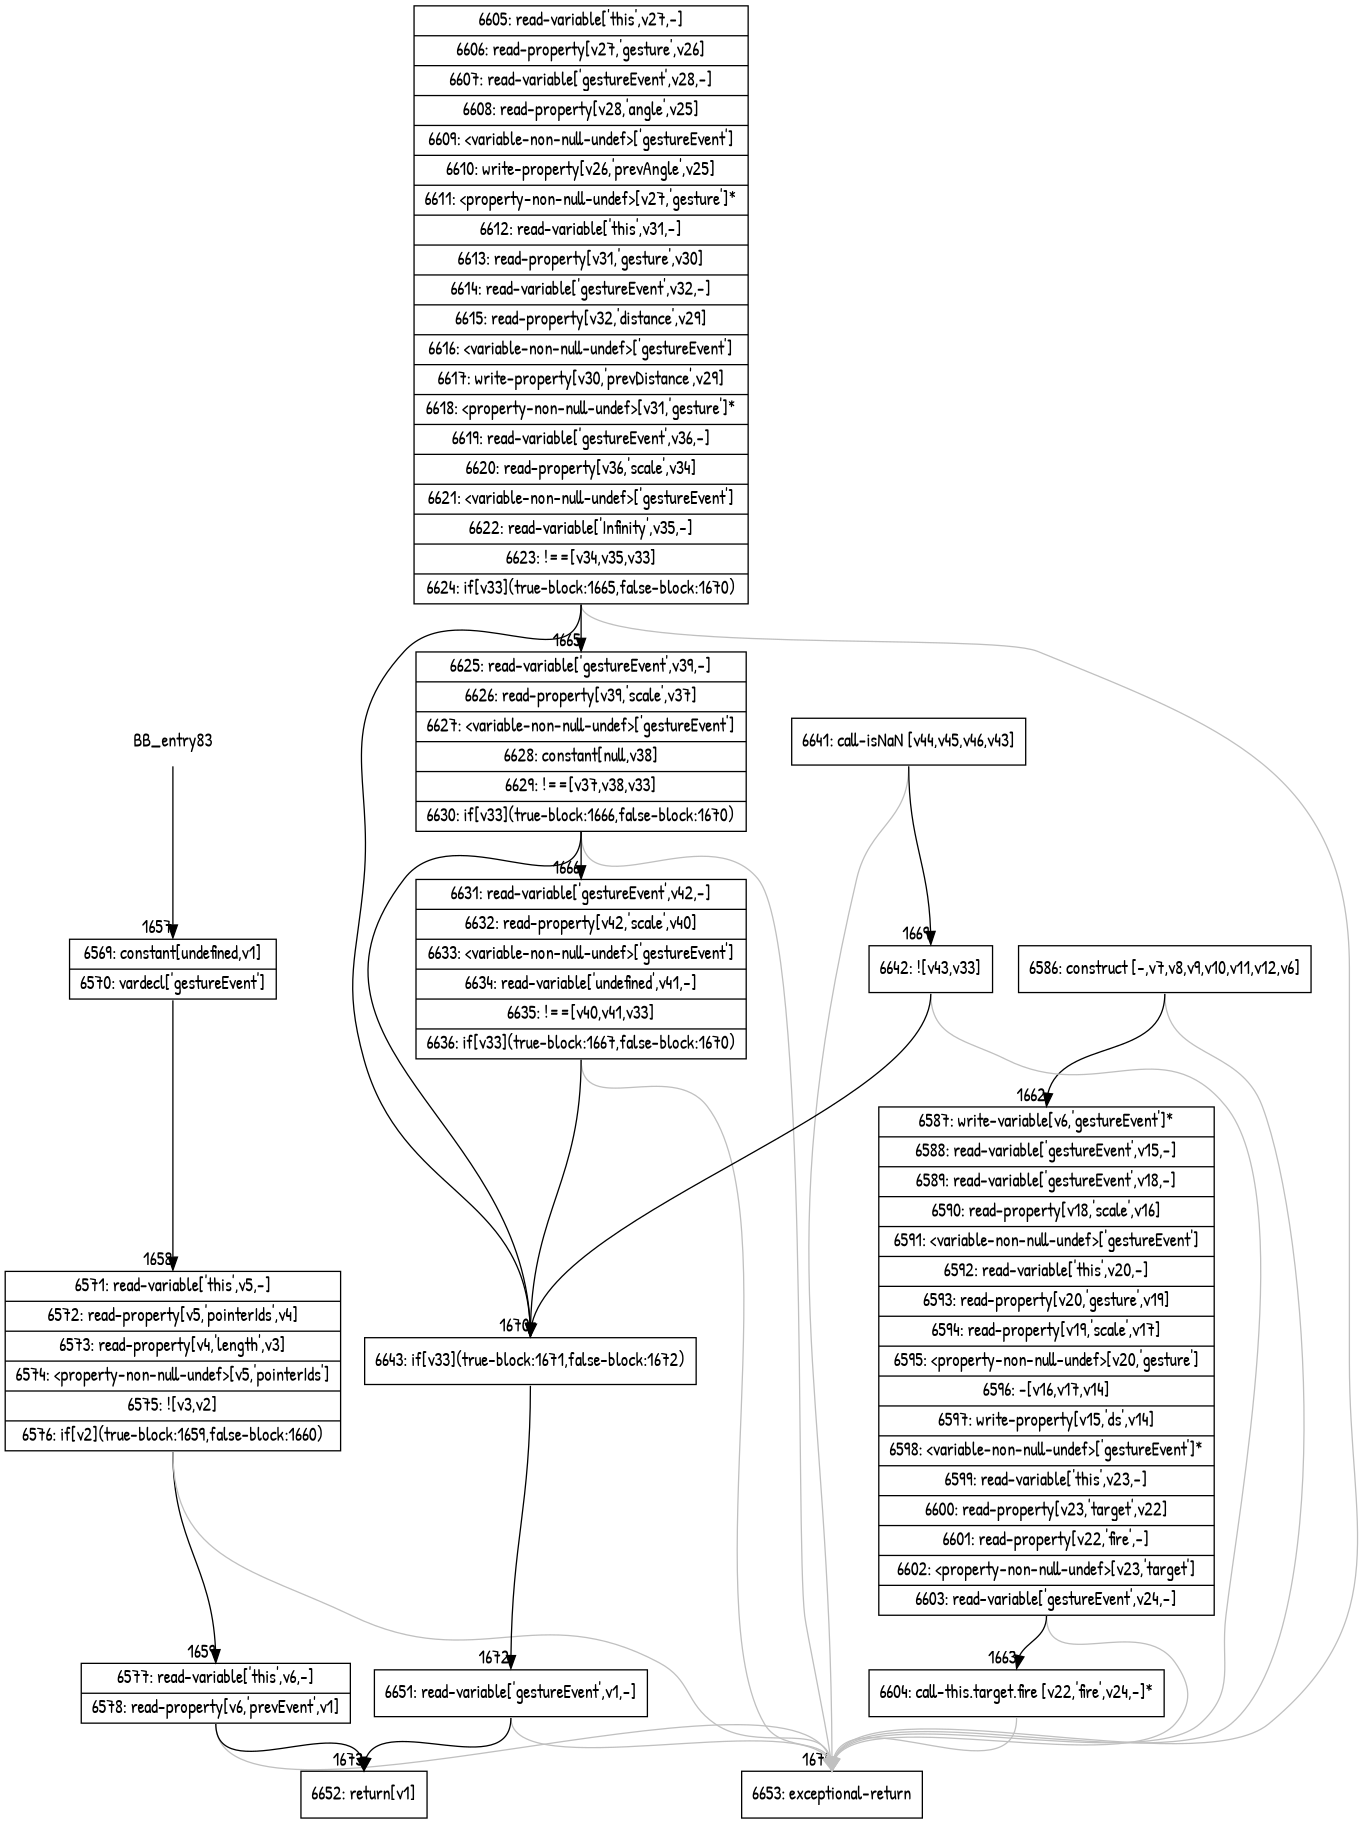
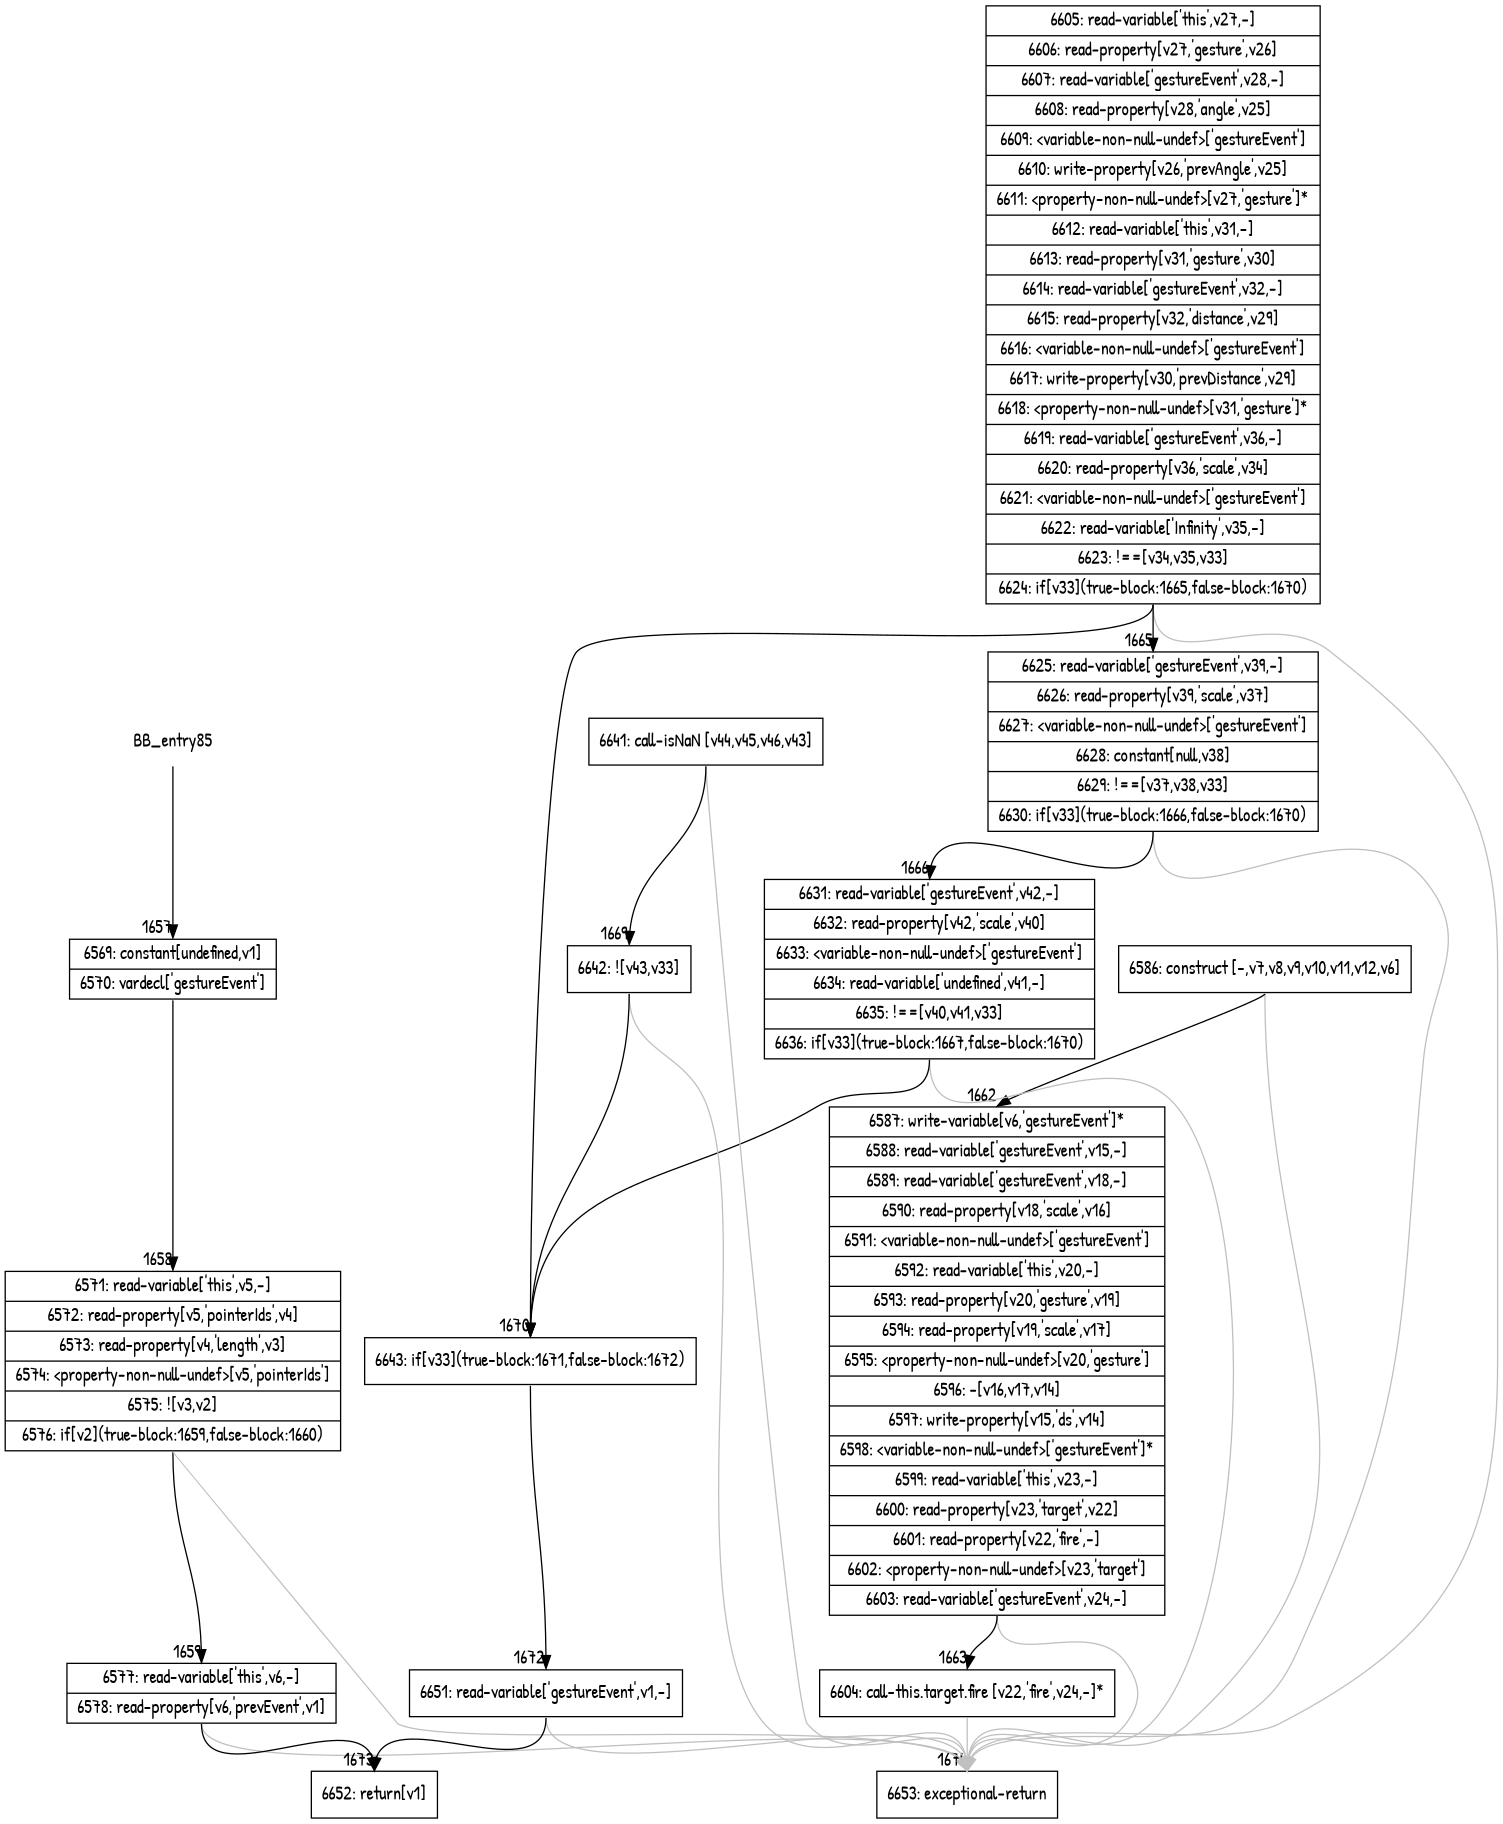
node "BB_entry83": label "BB_entry83" -> "BB_entry85"
edge "6625: read-variable['gestureEvent',v39,-]" -> "6643: if[v33](true-block:1671,false-block:1672)": removed
